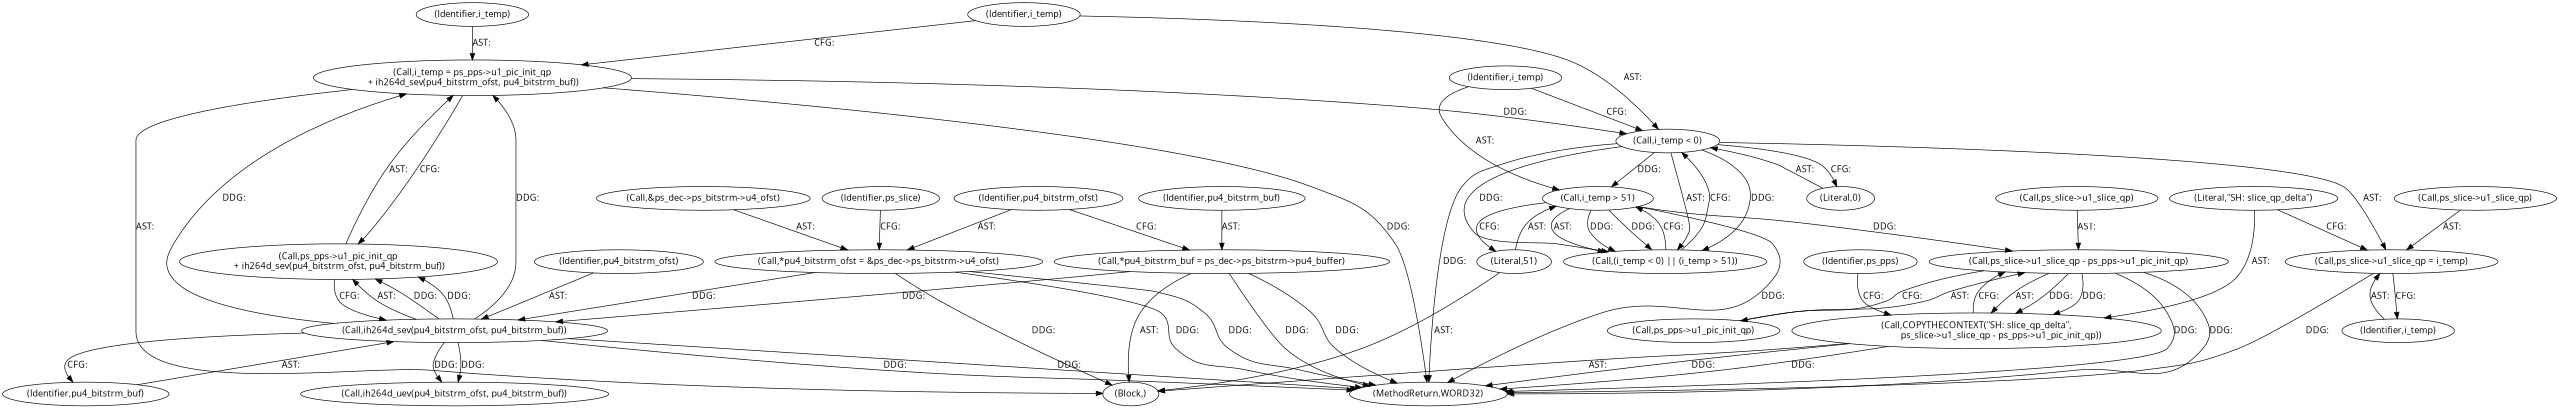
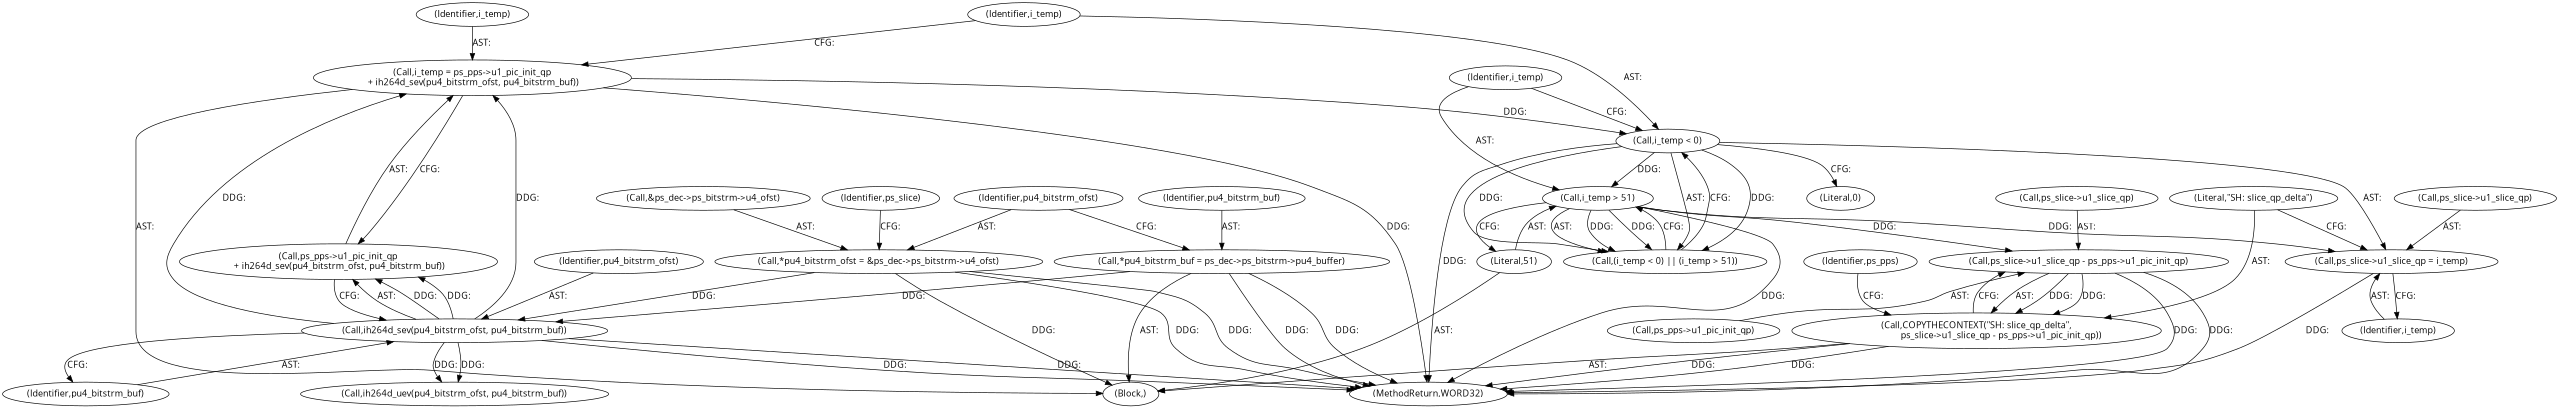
edge "(Literal,0)" -> "(Call,i_temp < 0)": removed, label "AST:"
edge "(Call,i_temp > 51)" -> "(Call,ps_slice->u1_slice_qp = i_temp)": added, label "DDG:"
edge "(Call,ps_slice->u1_slice_qp - ps_pps->u1_pic_init_qp)" -> "(Call,ps_pps->u1_pic_init_qp)": removed, label "CFG:"
